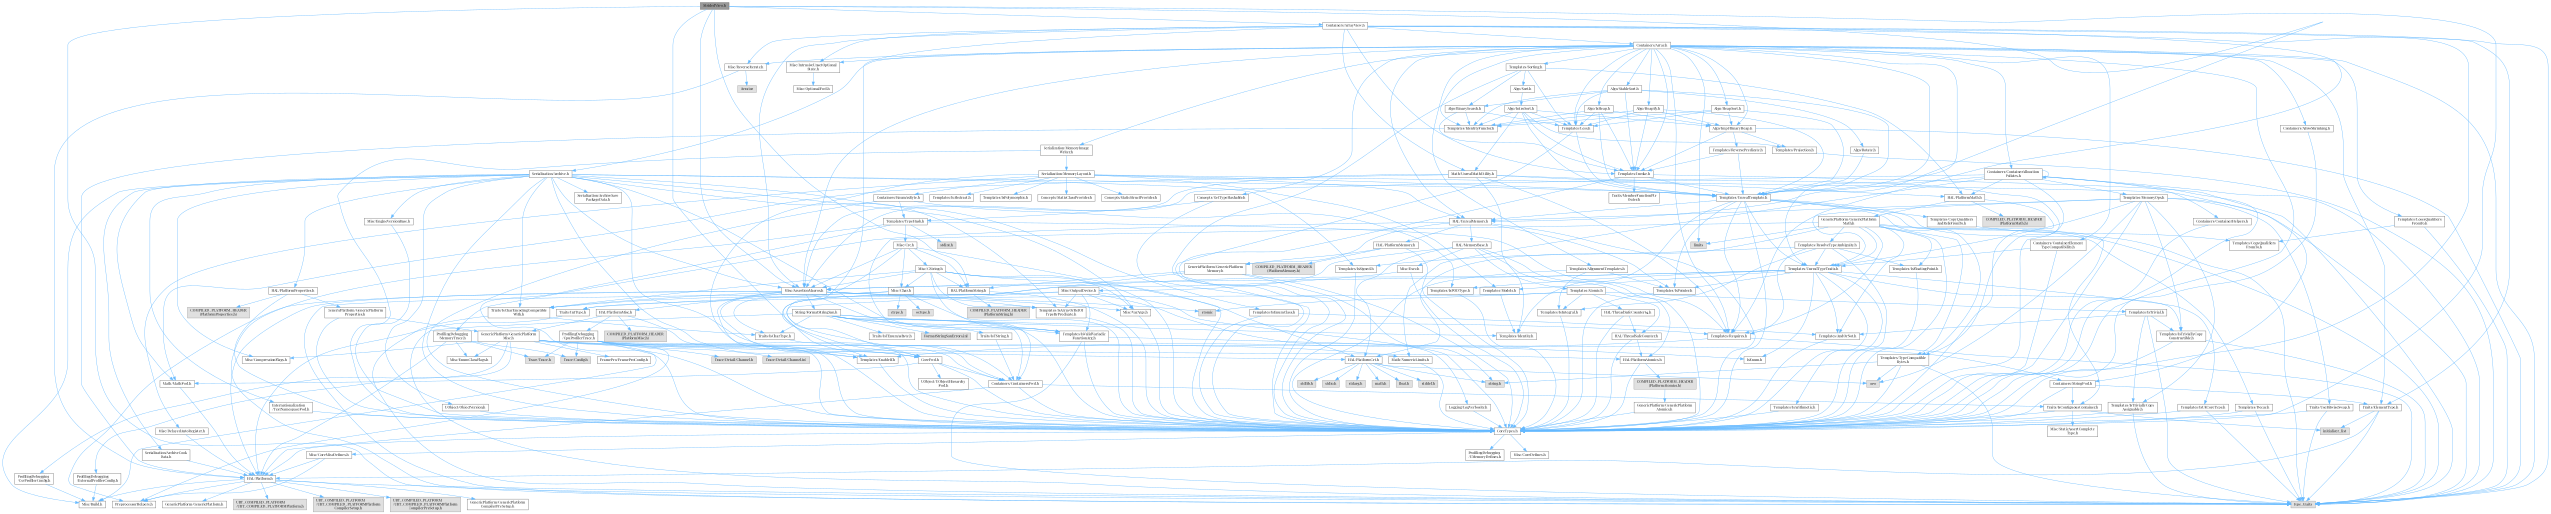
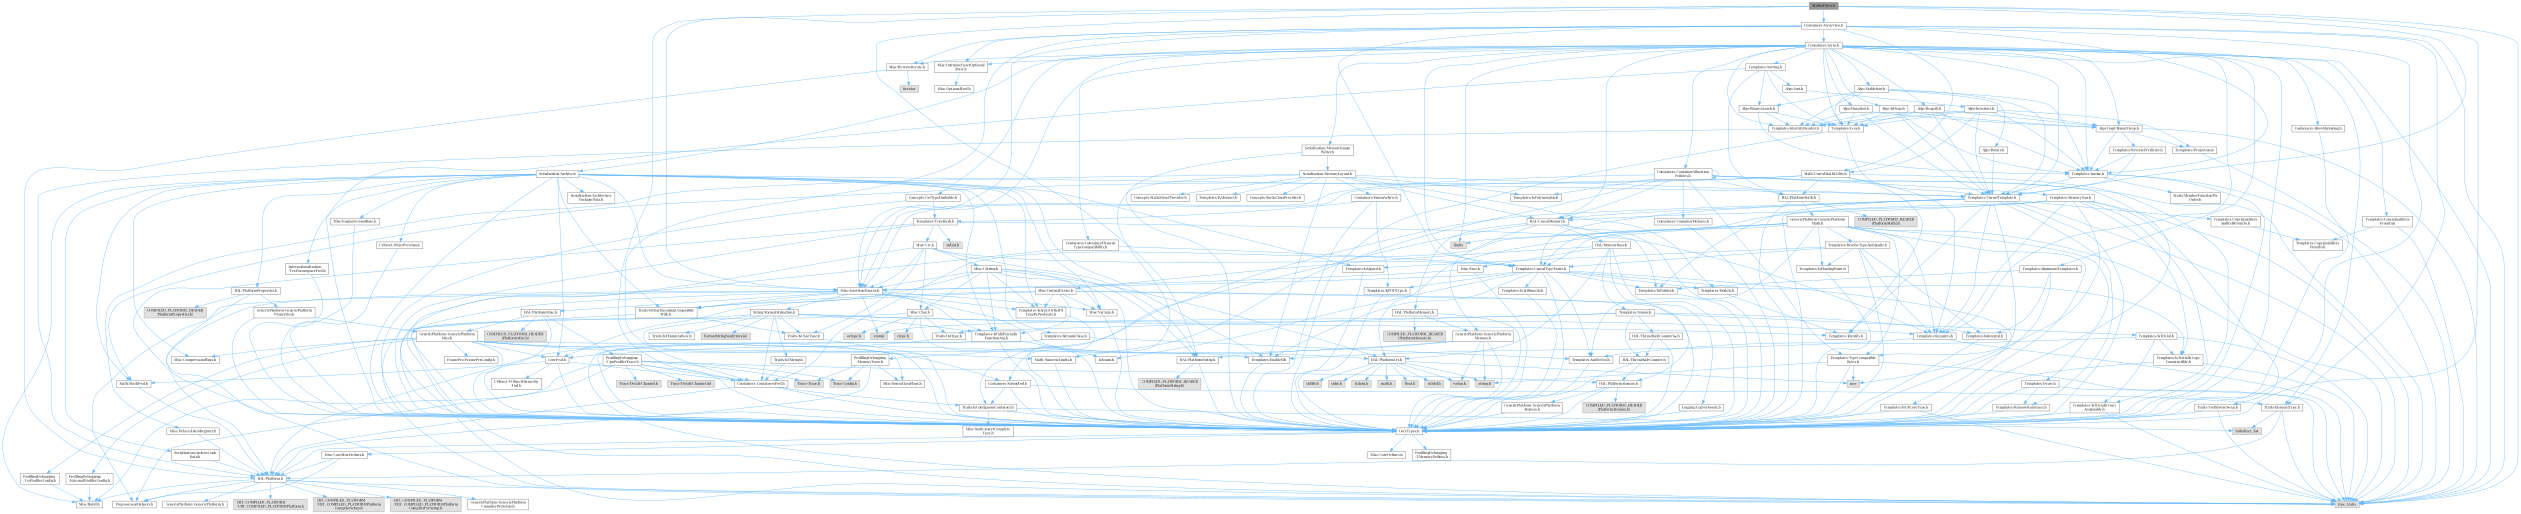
edge "Containers/ContainerAllocation Policies.h" -> "Templates/IsPolymorphic.h": added
edge "Misc/Crc.h" -> "Templates/UnrealTypeTraits.h": added
node "wchar.h": added
edge "COMPILED_PLATFORM_HEADER (PlatformAtomics.h)" -> "GenericPlatform/GenericPlatform Atomics.h": now "HAL/PlatformAtomics.h" -> "GenericPlatform/GenericPlatform Atomics.h"
node "Templates/RemoveReference.h": added
